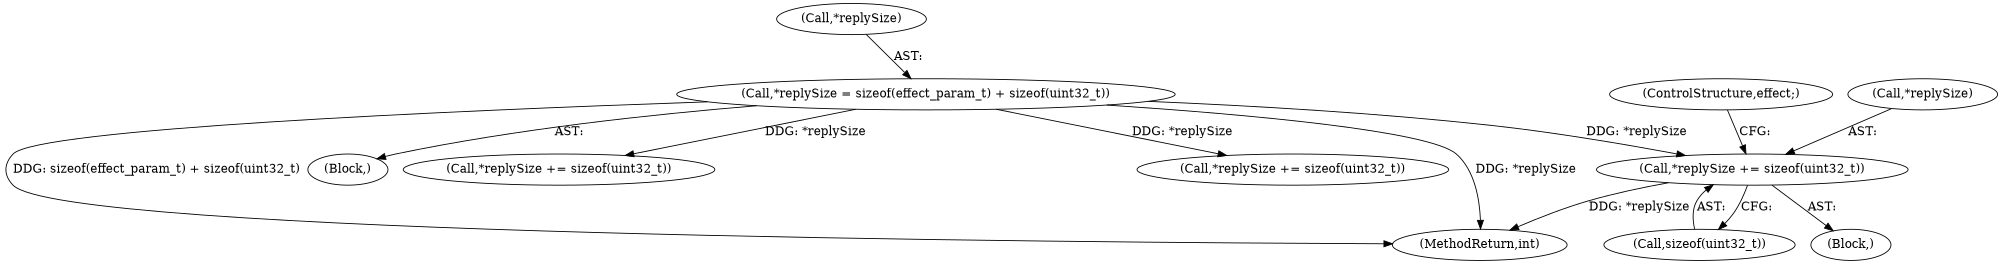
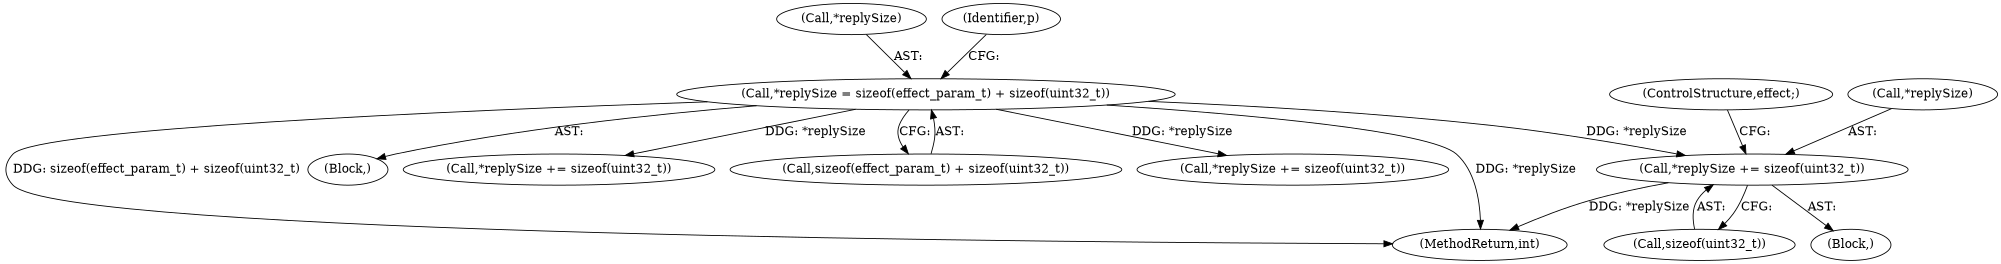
node "(Identifier,p)": added
node "(Call,sizeof(effect_param_t) + sizeof(uint32_t))": added
